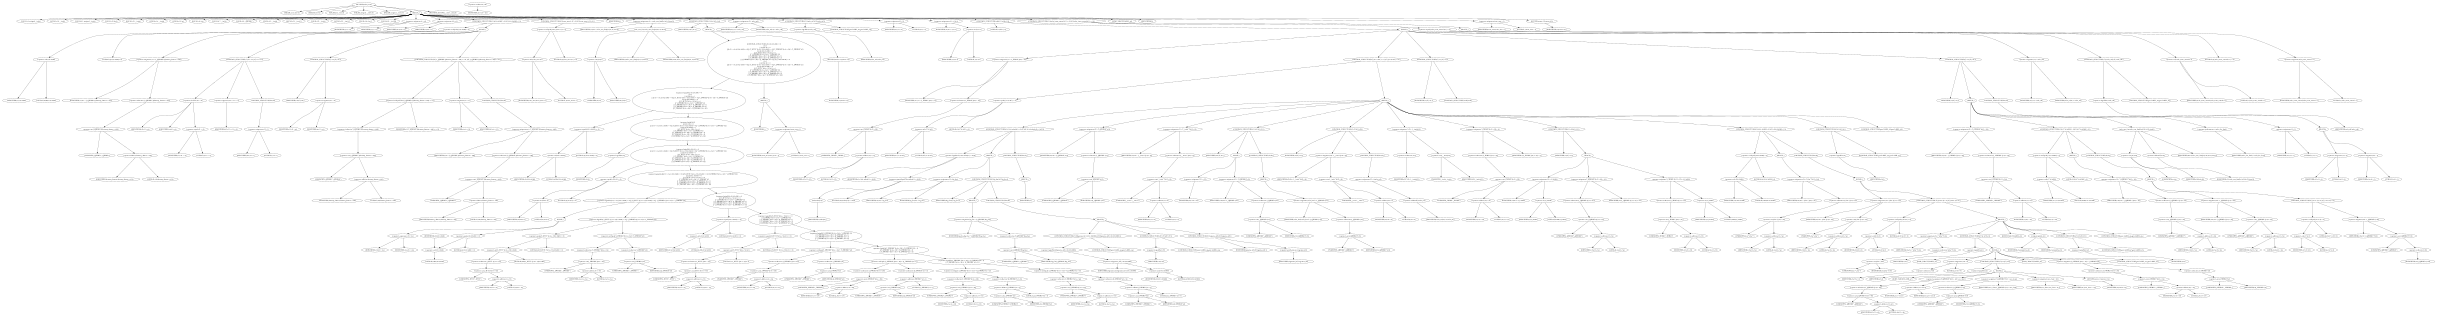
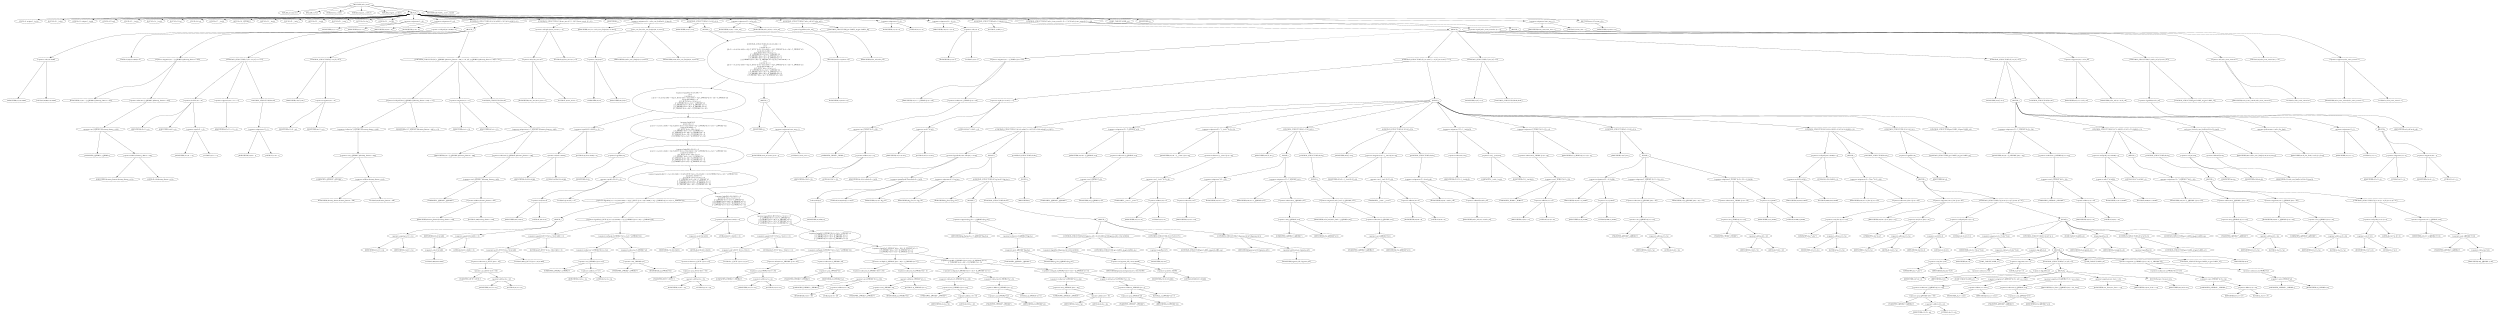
edge "(<operator>.assignment,*v21 = v22)" -> "(<operator>.indirection,*v21)": added
node "(IDENTIFIER,v23,v23 = &cache_tail)": added
